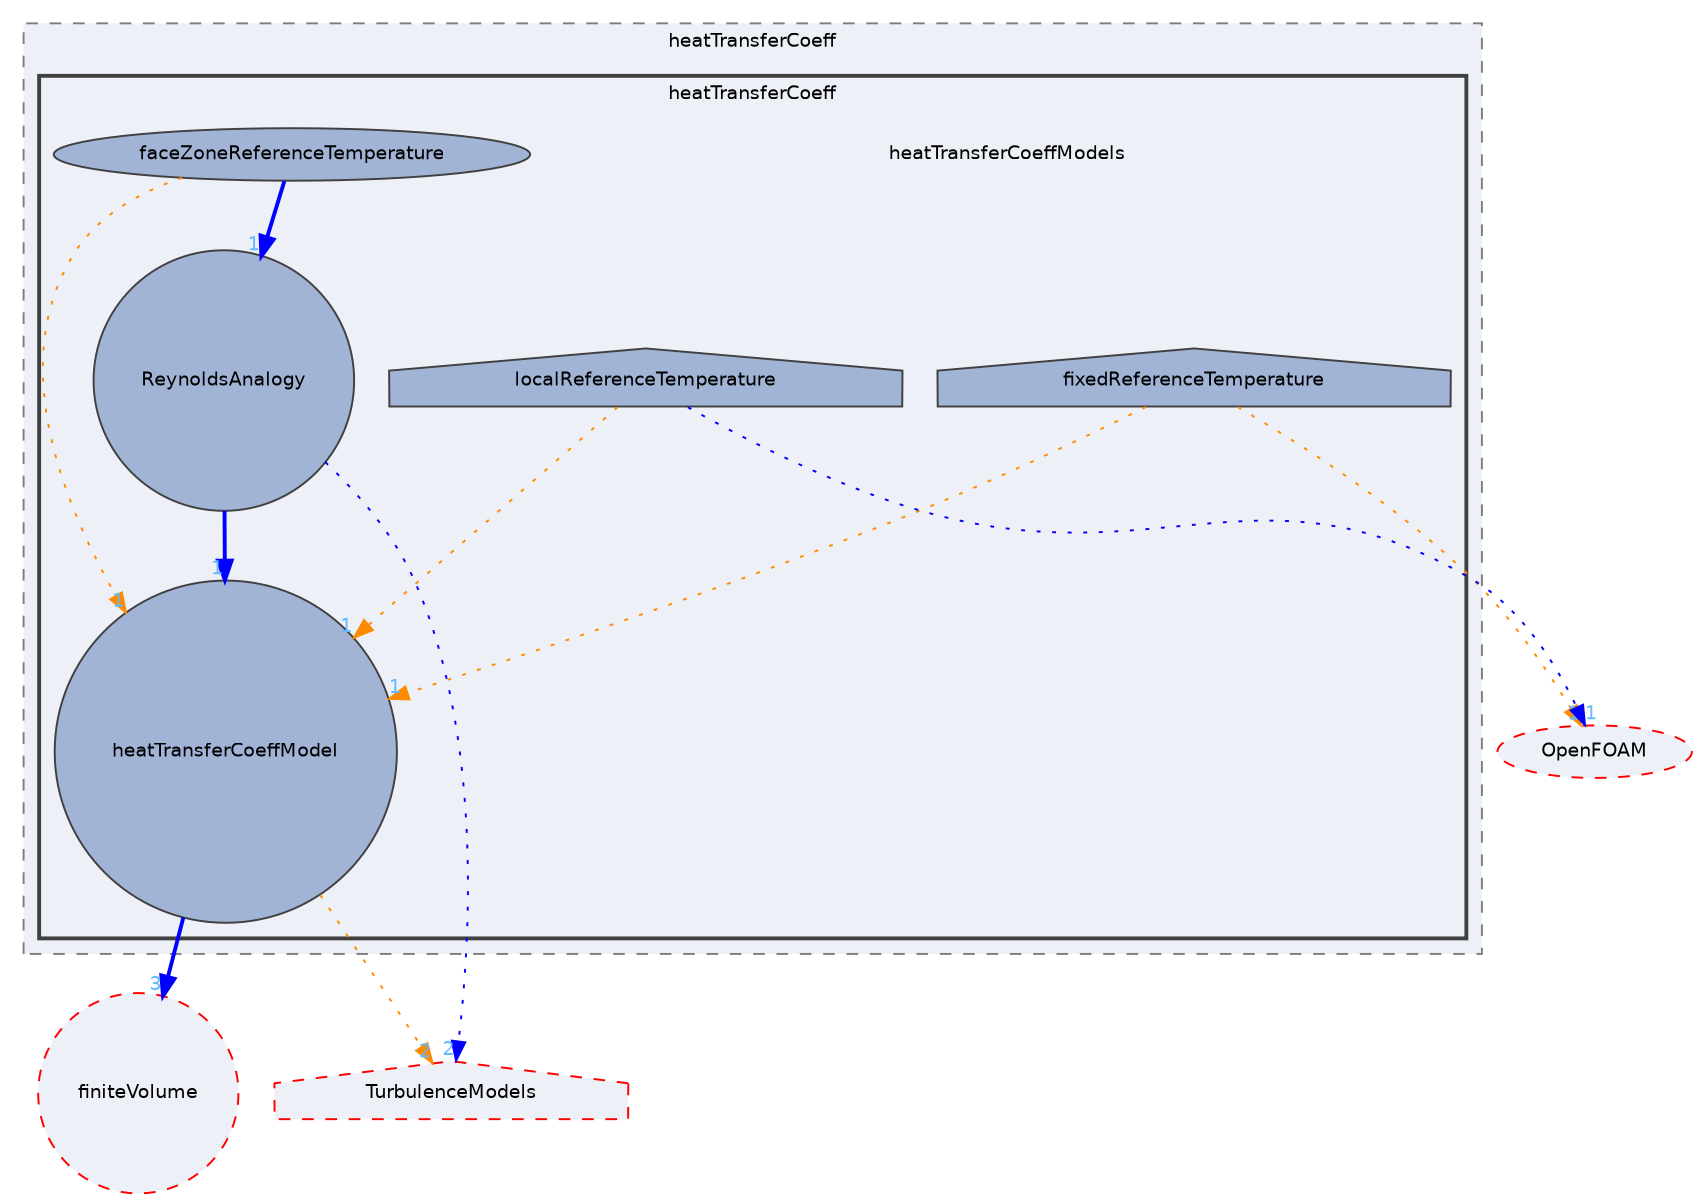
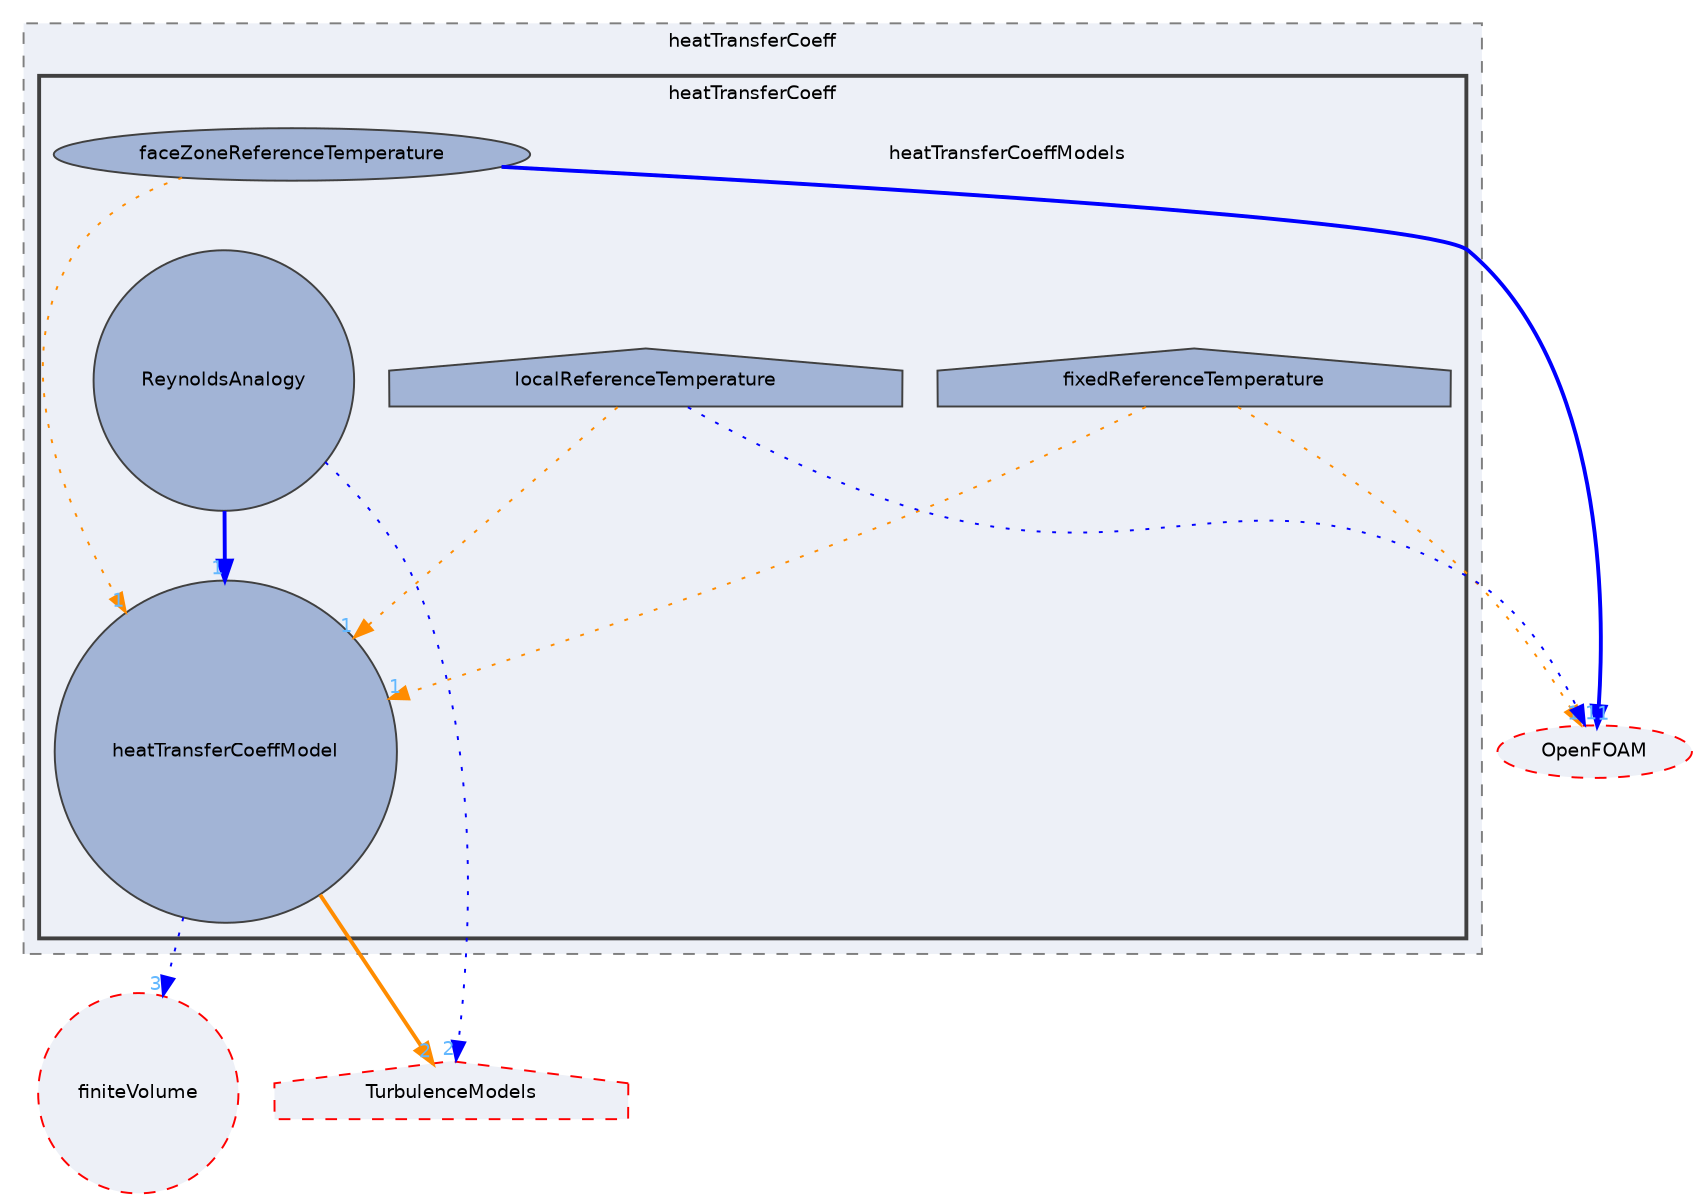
edge "faceZoneReferenceTemperature" -> "ReynoldsAnalogy": now "faceZoneReferenceTemperature" -> "OpenFOAM"
edge "heatTransferCoeffModel" -> "finiteVolume": style bold -> dotted
edge "heatTransferCoeffModel" -> "TurbulenceModels": style dotted -> bold
